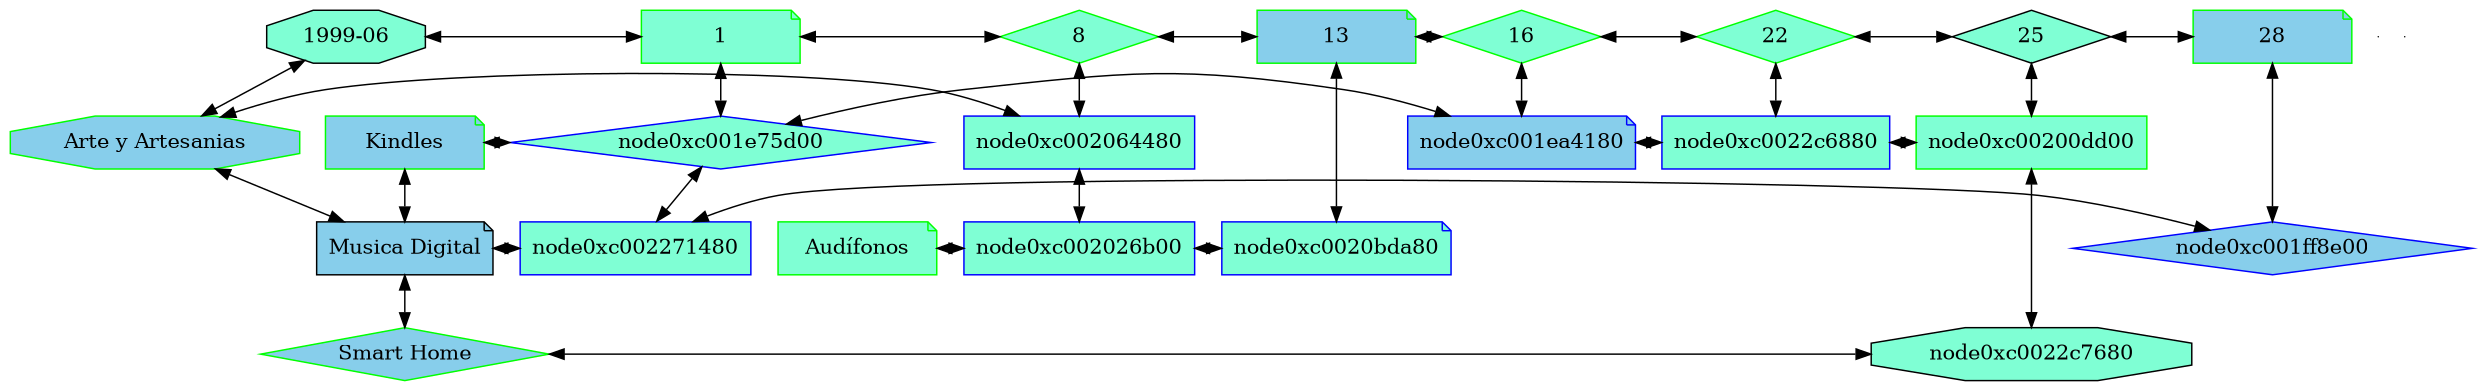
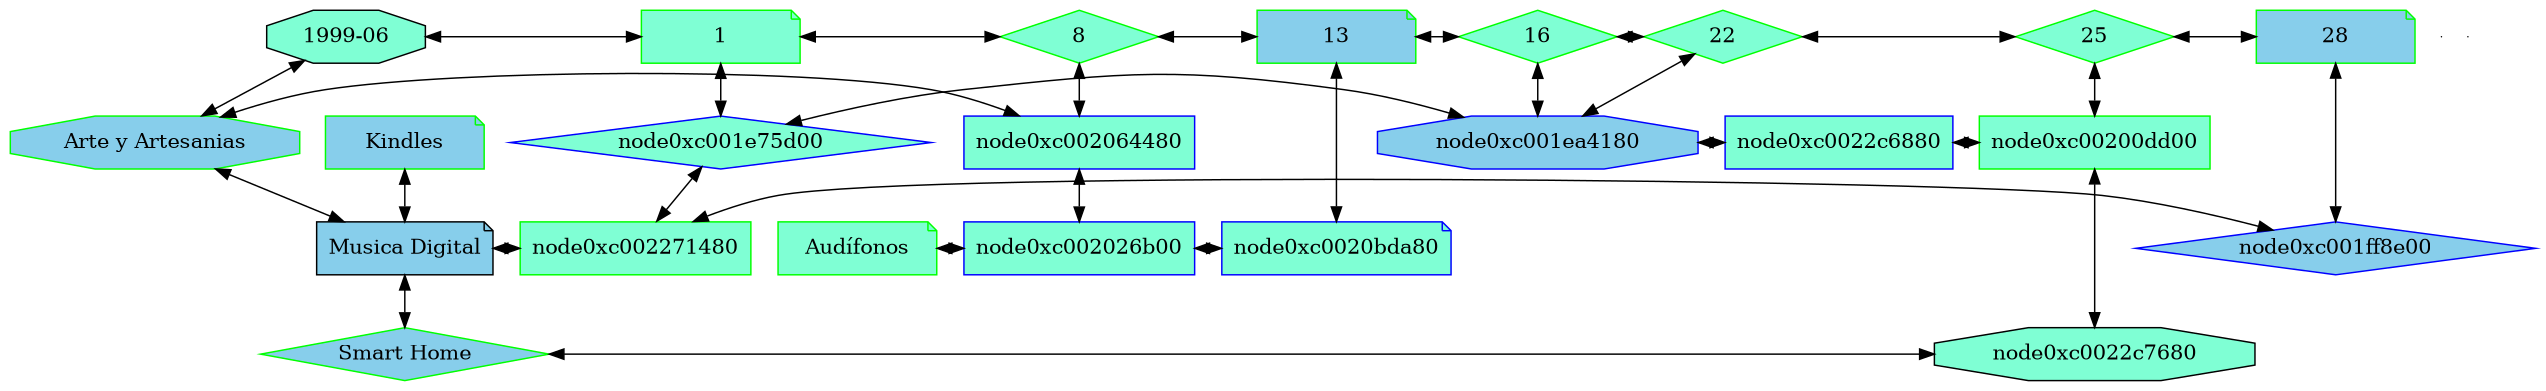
node "25": color black -> green
edge "22" -- "node0xc0022c6880": now "22" -- "node0xc001ea4180"
edge "Kindles" -- "node0xc001e75d00": removed
node "node0xc001ea4180": shape note -> octagon
node "node0xc002271480": color blue -> green
